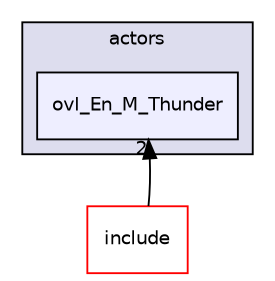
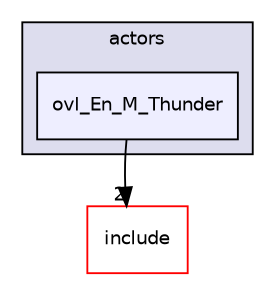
edge "include" -> "ovl_En_M_Thunder": reversed
